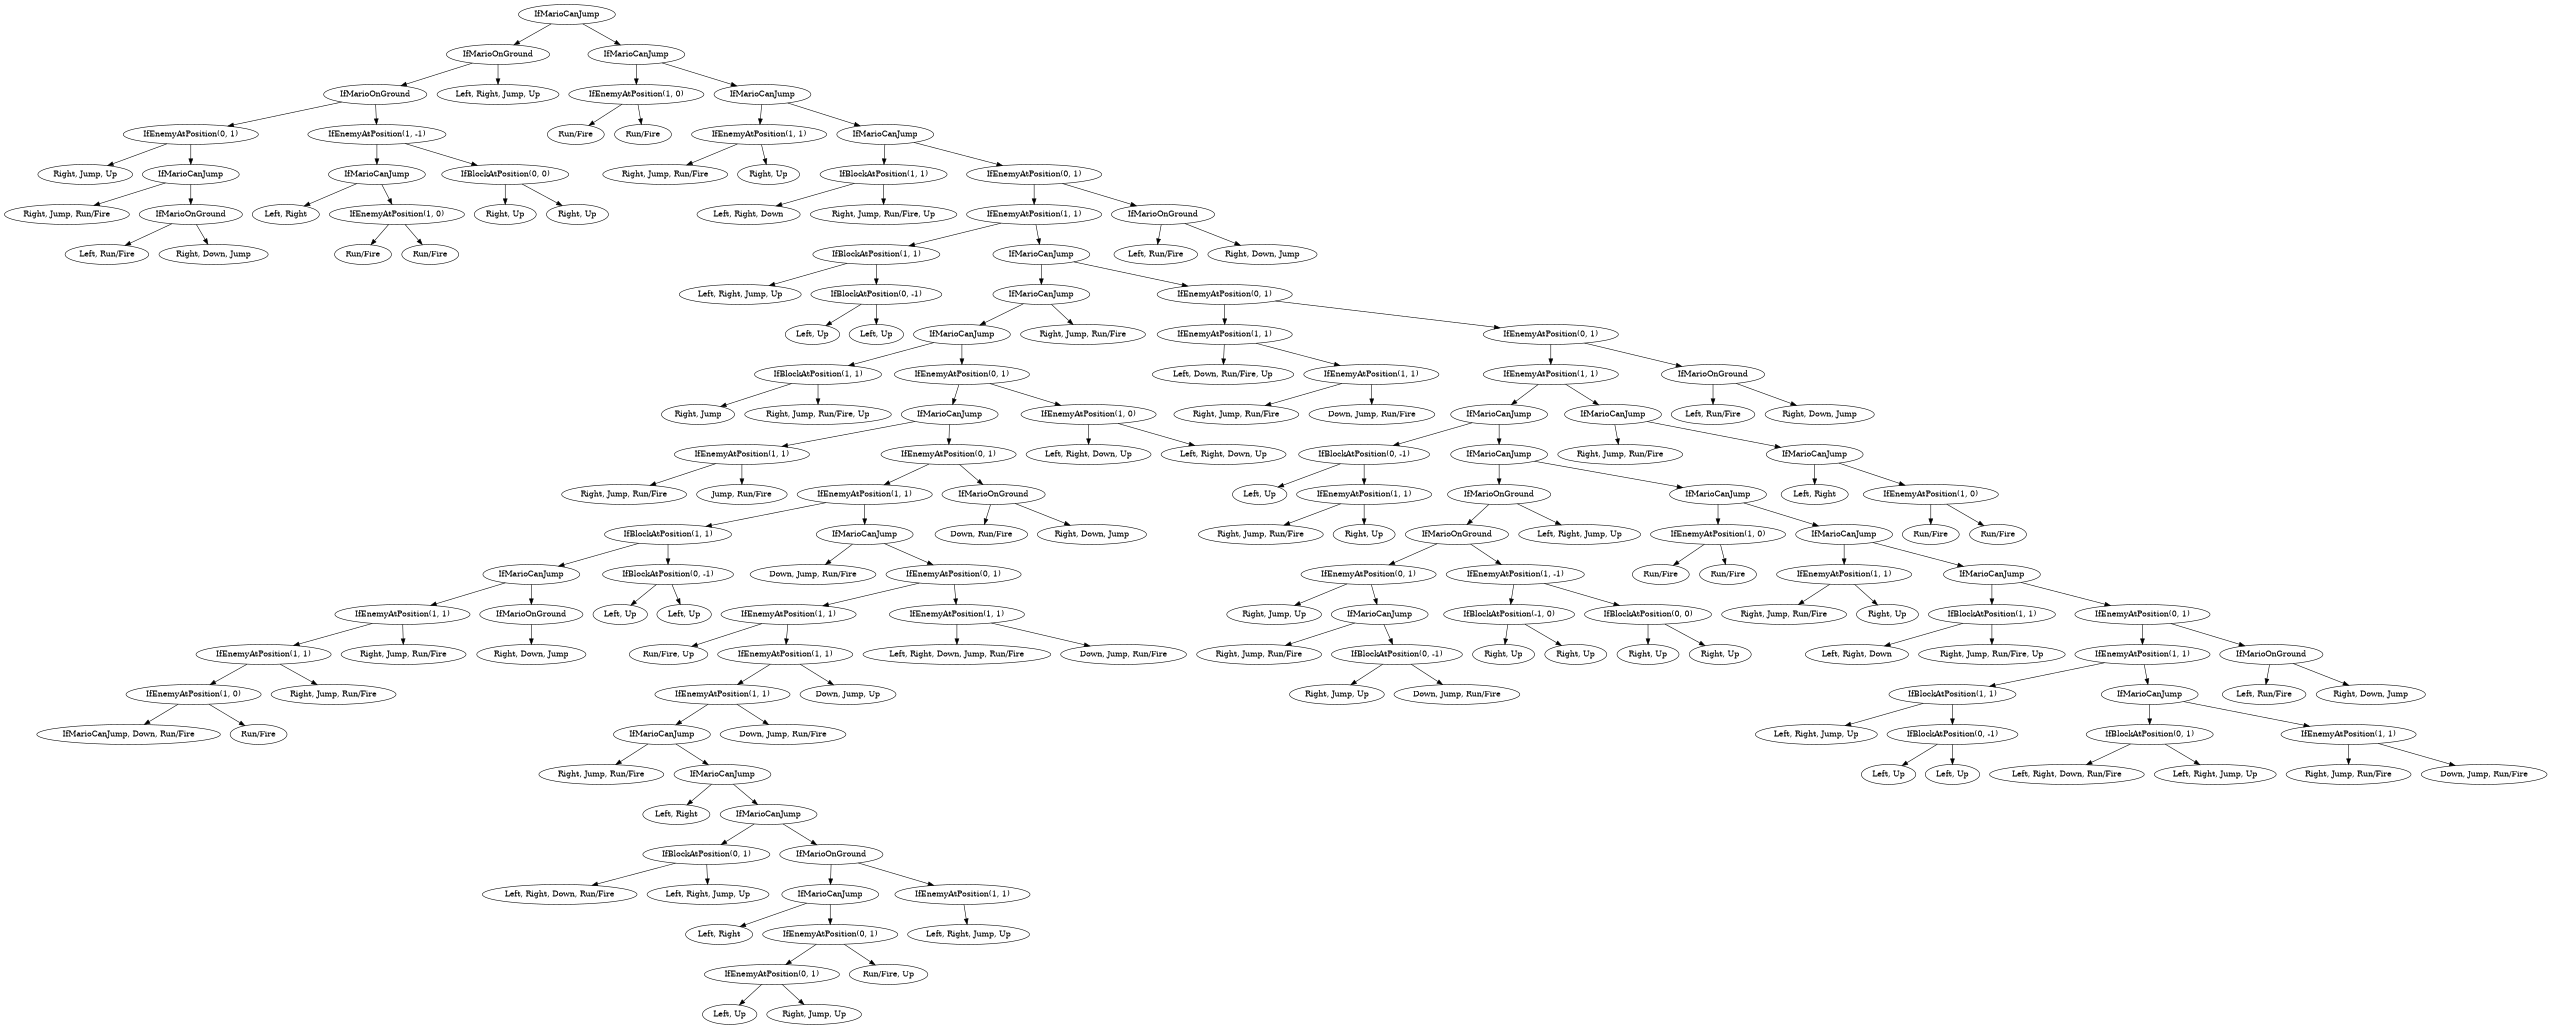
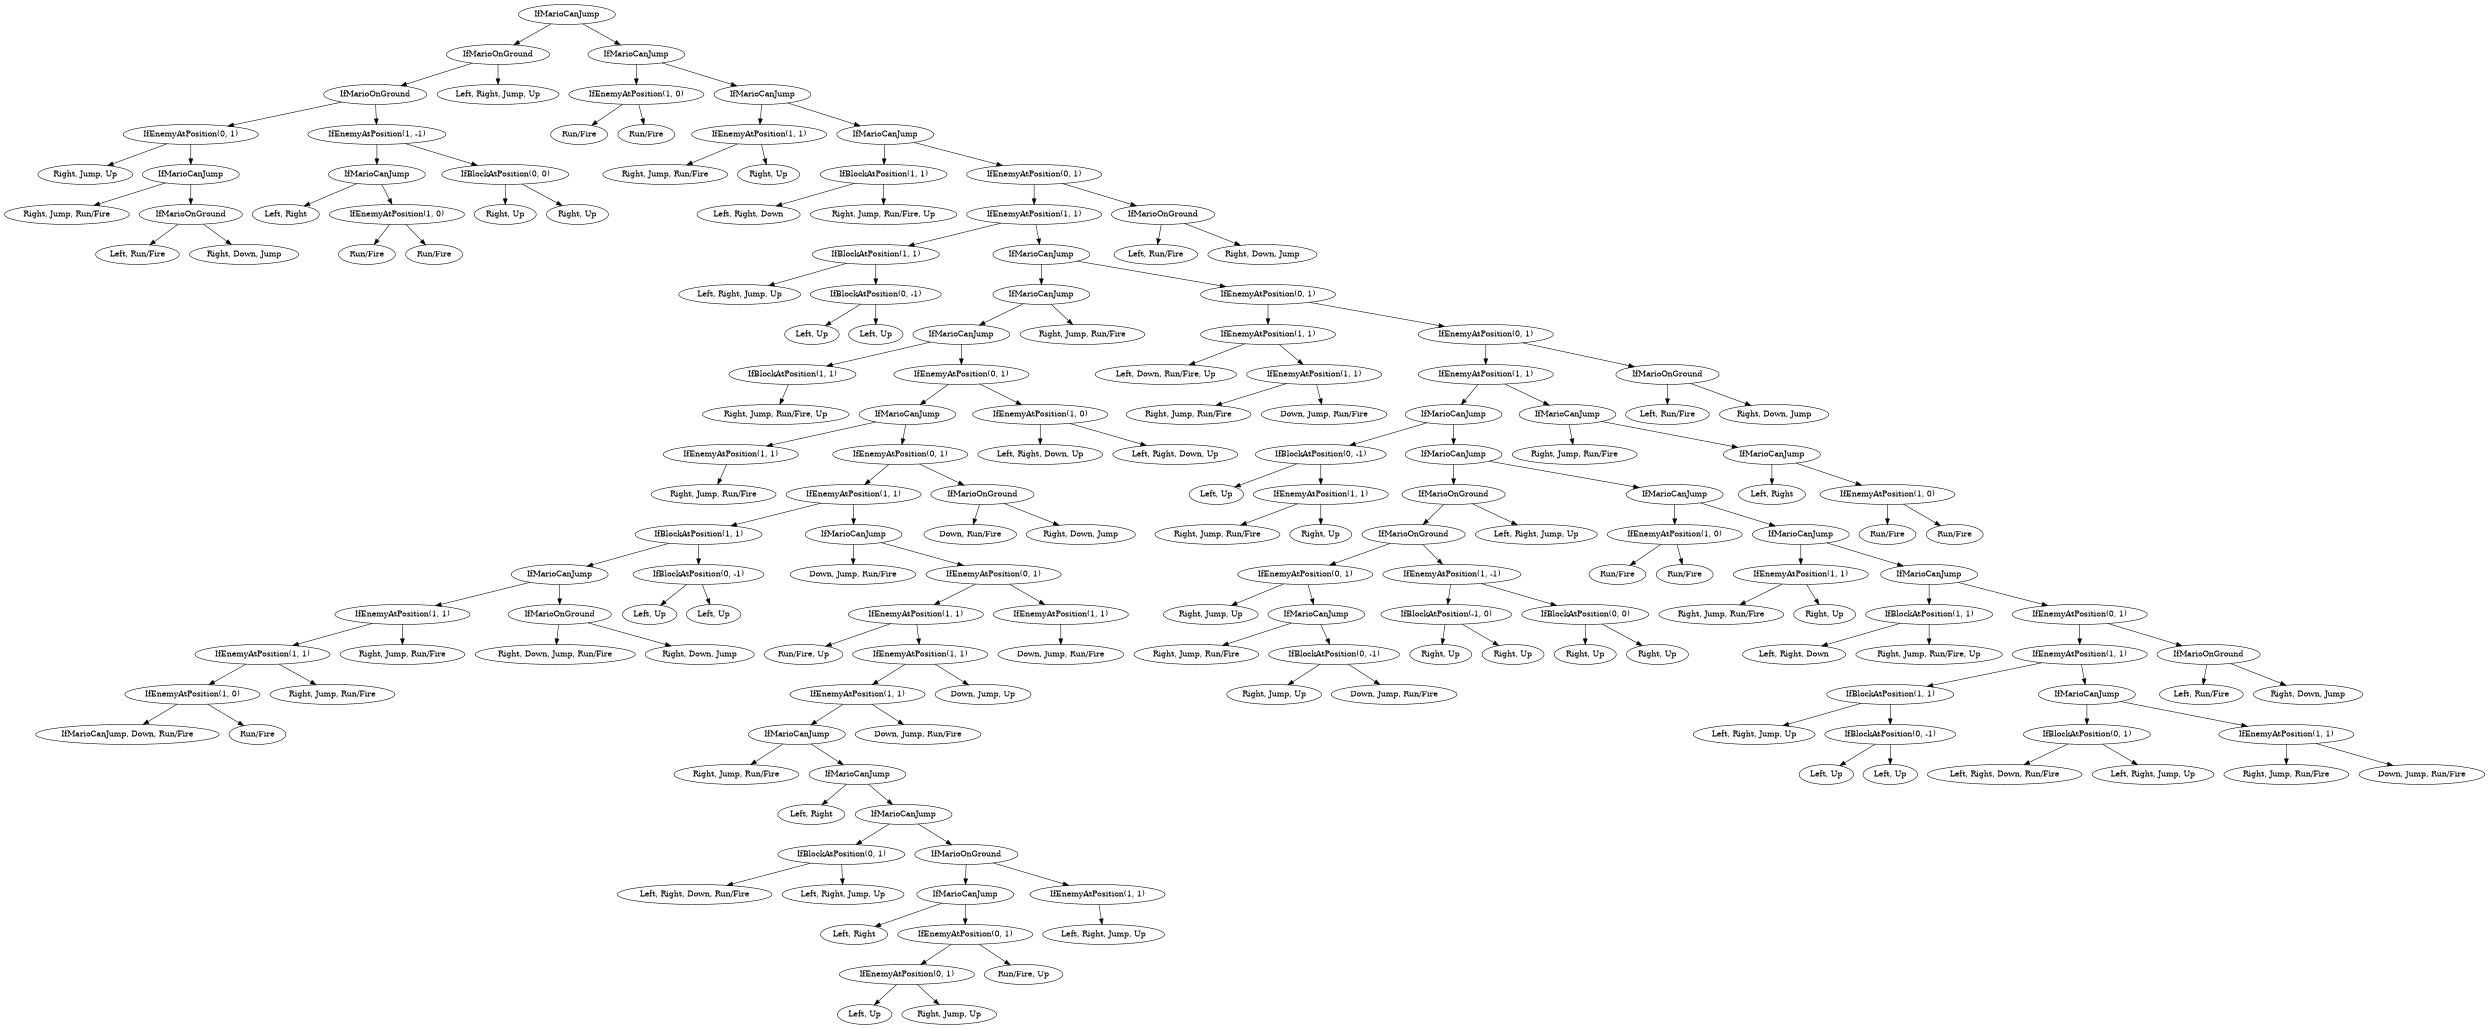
node "Right, Jump": removed
node "Jump, Run/Fire": removed
node "Right, Down, Jump, Run/Fire": added
node "Left, Right, Down, Jump, Run/Fire": removed
